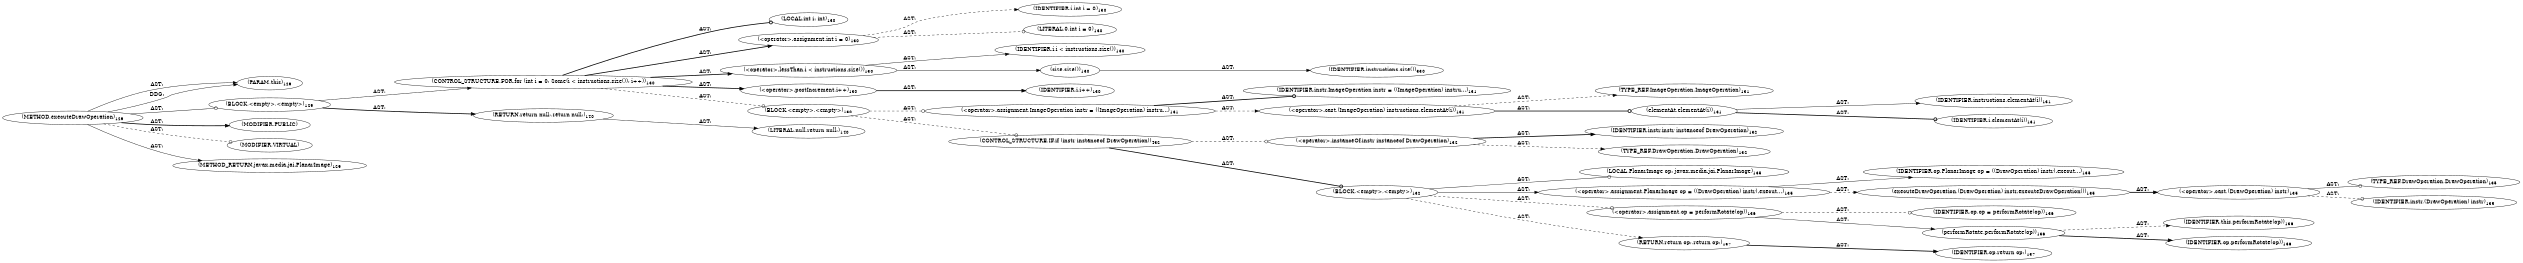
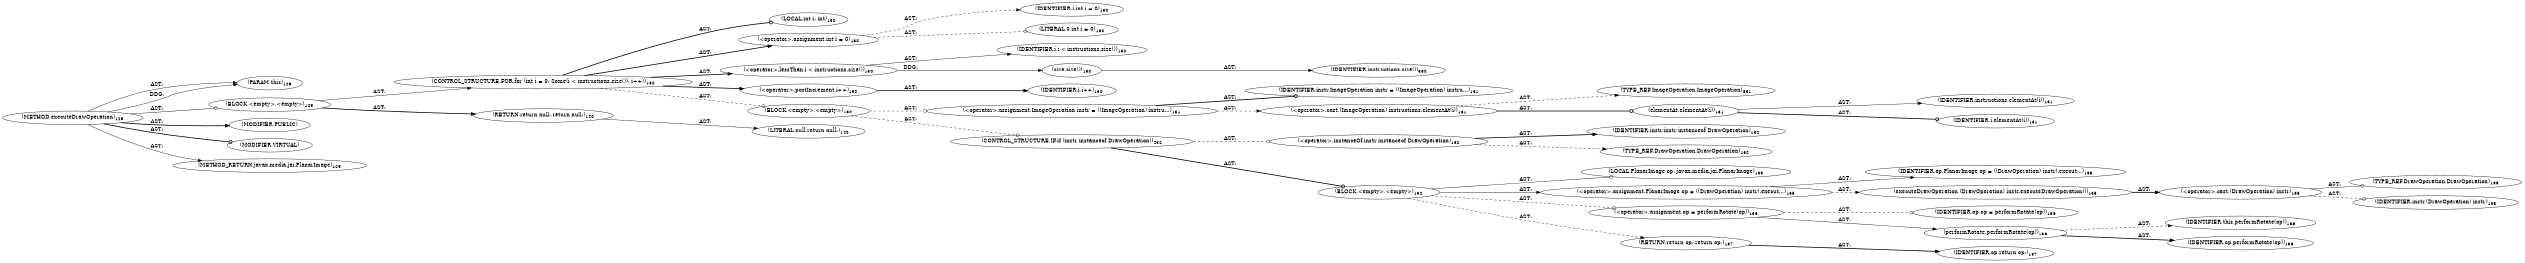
edge "(<operator>.lessThan,i < instructions.size())" -> "(size,size())": label "AST: " -> "DDG: "
node "(TYPE_REF,ImageOperation,ImageOperation)": text "131" -> "831"
edge "(METHOD,executeDrawOperation)" -> "(MODIFIER,VIRTUAL)": style dashed -> bold
